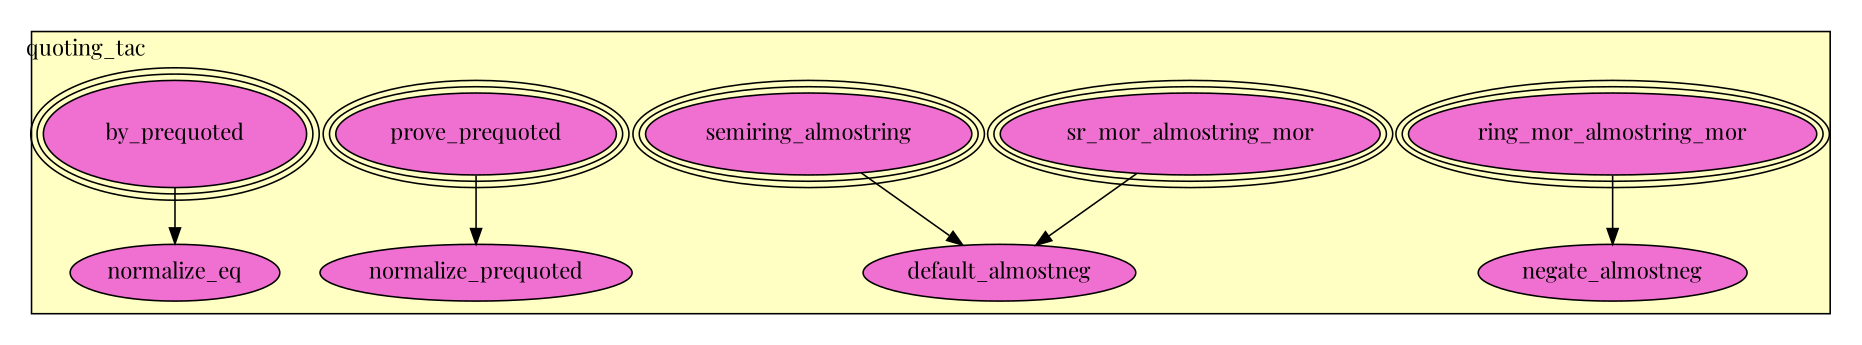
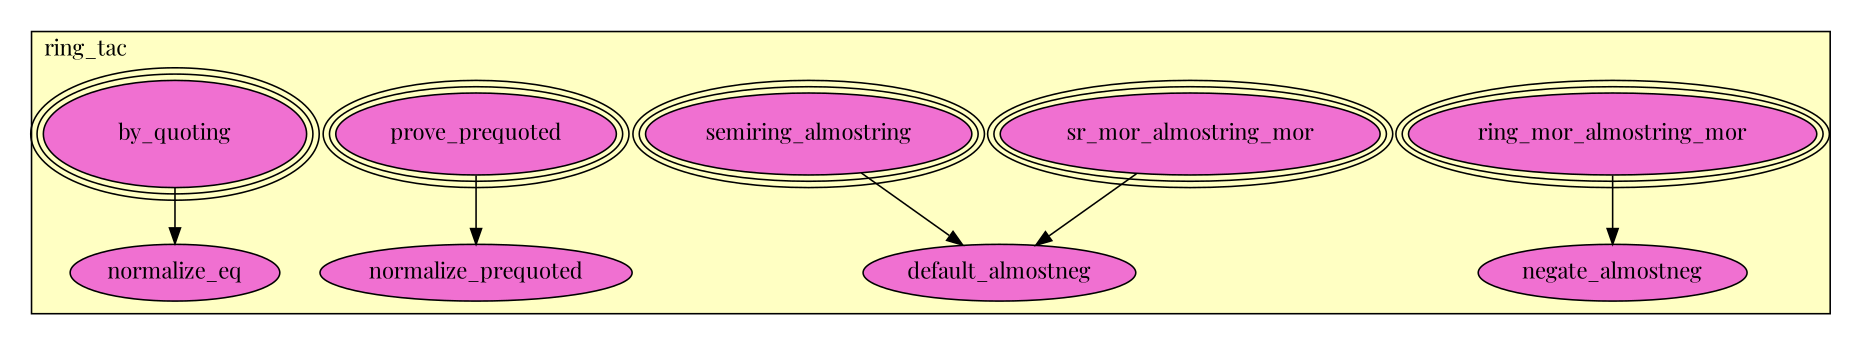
cluster "quoting_tac": label "quoting_tac" -> "ring_tac"
node "by_prequoted": label "by_prequoted" -> "by_quoting"
